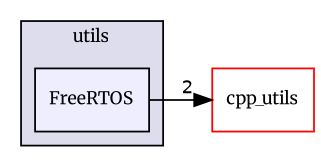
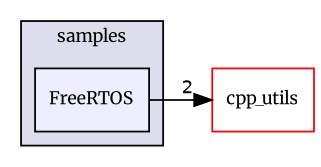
cluster "utils": label "utils" -> "samples"
